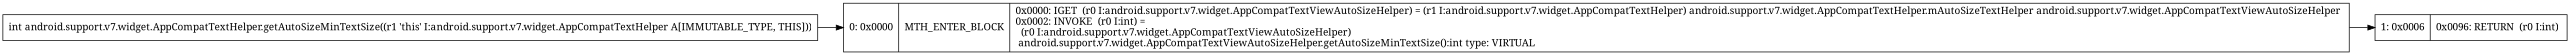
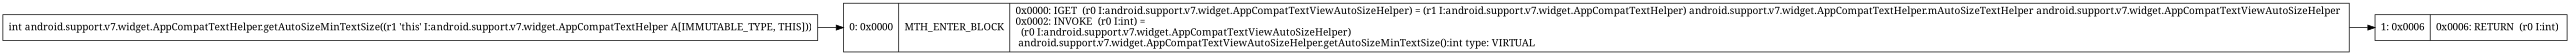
node "1: 0x0006": text "0x0096: RETURN  (r0 I:int)" -> "0x0006: RETURN  (r0 I:int)"
